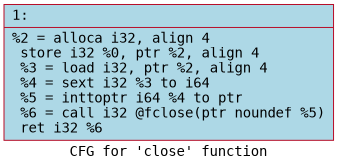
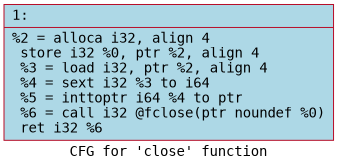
node "1:": text "%6 = call i32 @fclose(ptr noundef %5)" -> "%6 = call i32 @fclose(ptr noundef %0)"
